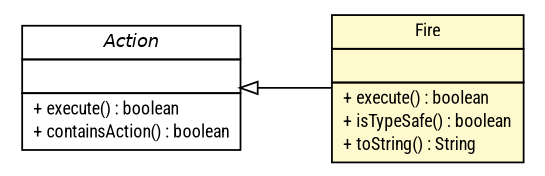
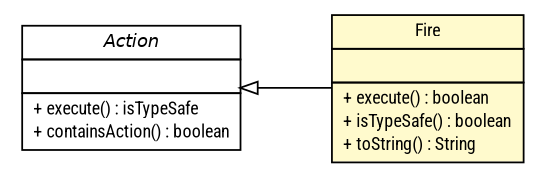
node "Action": text "+ execute() : boolean" -> "+ execute() : isTypeSafe"
